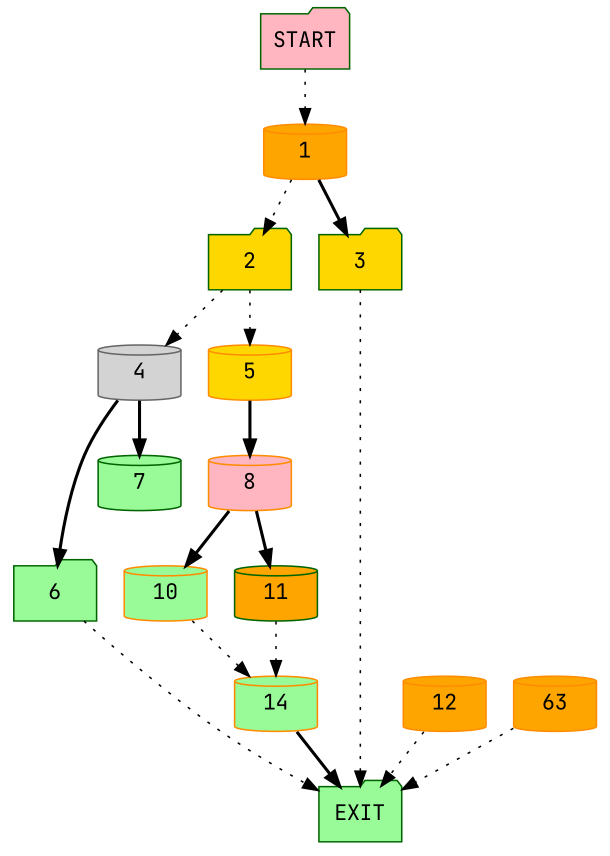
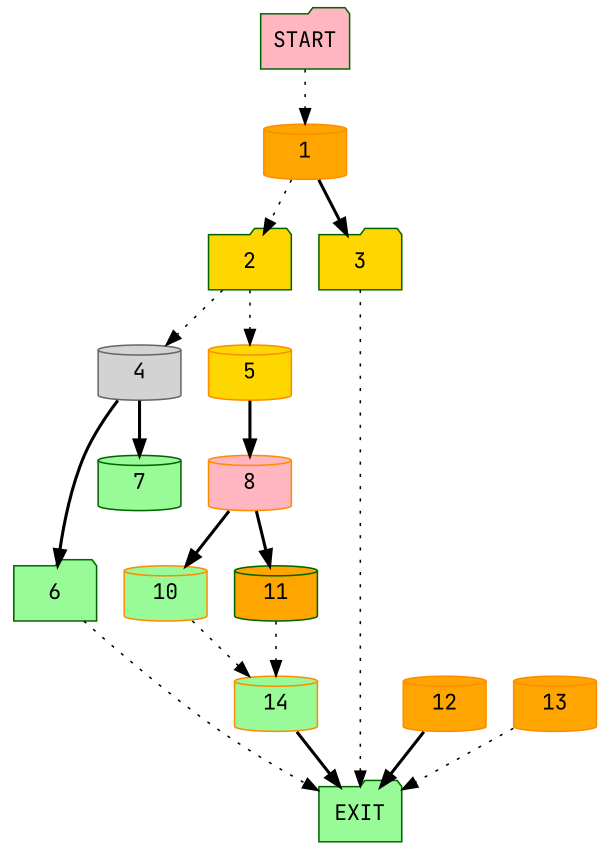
node "63": label "63" -> "13"
edge "12" -> "EXIT": style dotted -> bold
